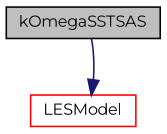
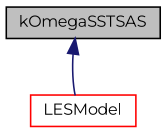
edge "kOmegaSSTSAS" -> "LESModel": reversed
